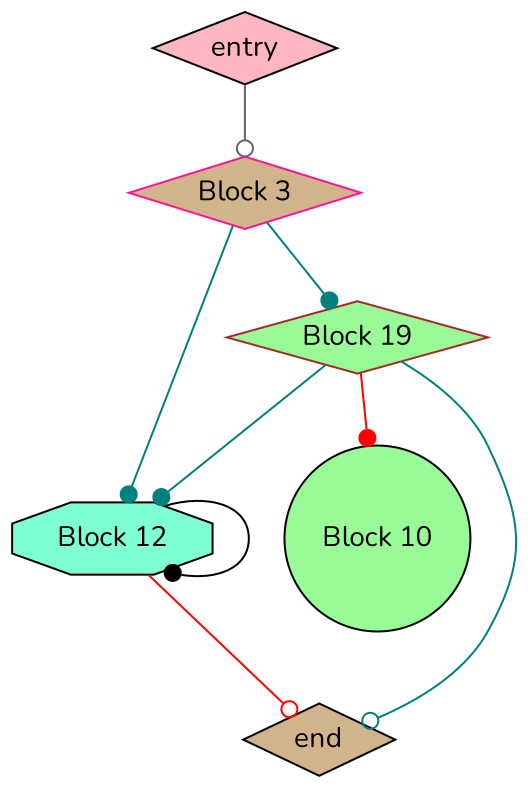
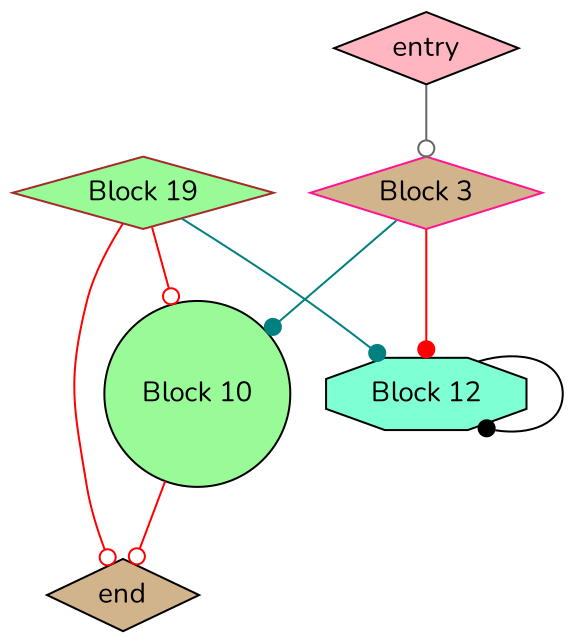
edge "Block 3" -> "Block 19": now "Block 3" -> "Block 10"
edge "Block 3" -> "Block 12": color teal -> red
edge "Block 19" -> "Block 10": arrowhead dot -> odot
edge "Block 19" -> "end": color teal -> red
edge "Block 12" -> "end": now "Block 10" -> "end"
